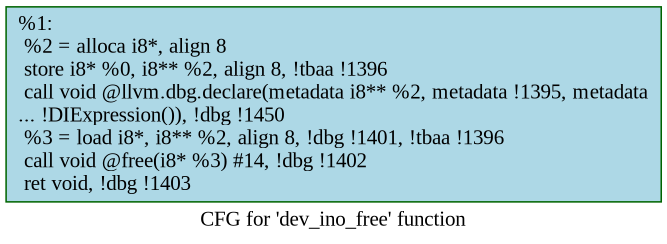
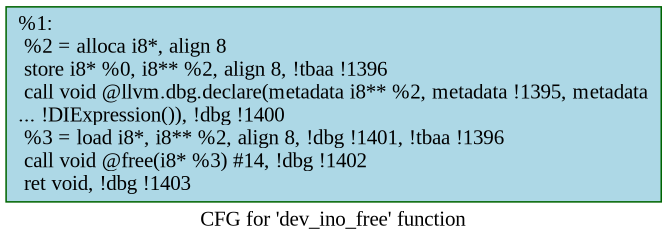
node "%1:": text "... !DIExpression()), !dbg !1450" -> "... !DIExpression()), !dbg !1400"
